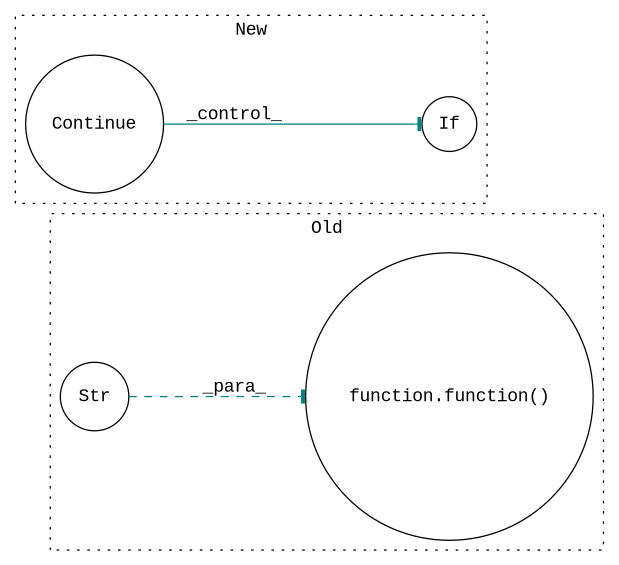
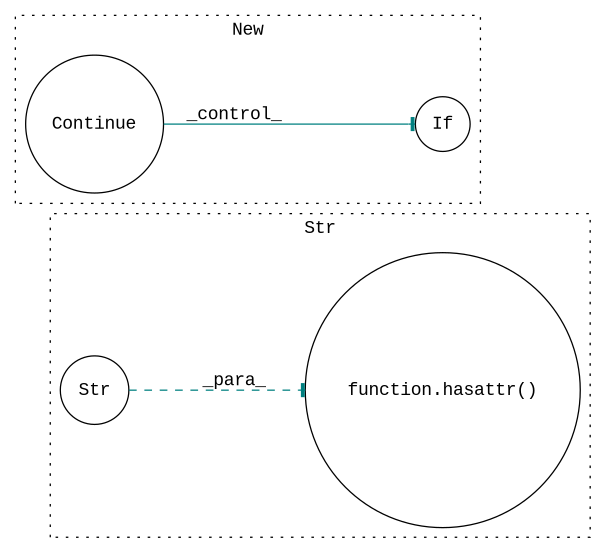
cluster "Old": label "Old" -> "Str"
node "function.function()": label "function.function()" -> "function.hasattr()"
